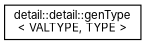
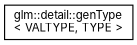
node "detail::detail::genType < VALTYPE, TYPE >": label "detail::detail::genType < VALTYPE, TYPE >" -> "glm::detail::genType < VALTYPE, TYPE >"
